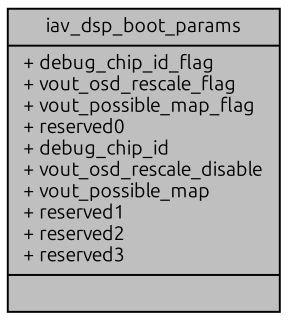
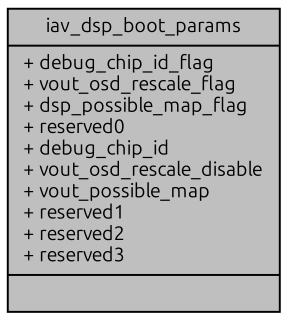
node "iav_dsp_boot_params": text "+ vout_possible_map_flag" -> "+ dsp_possible_map_flag"
